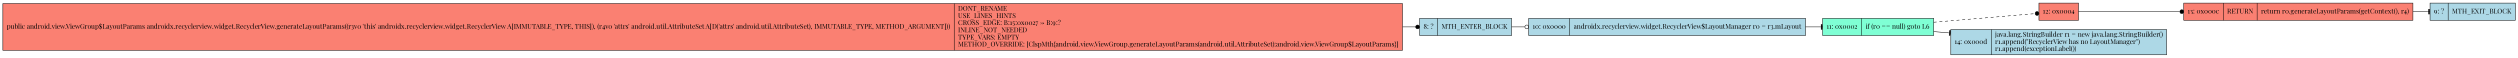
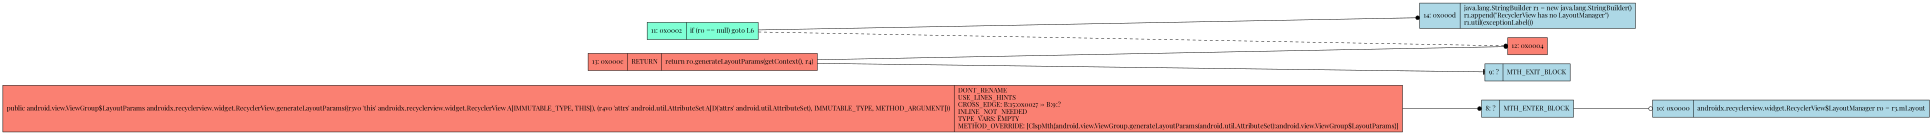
edge "12: 0x0004" -> "13: 0x000c": reversed
edge "10: 0x0000" -> "11: 0x0002": removed
edge "11: 0x0002" -> "14: 0x000d": arrowhead tee -> dot
node "14: 0x000d": text "r1.append(exceptionLabel())" -> "r1.util(exceptionLabel())"
